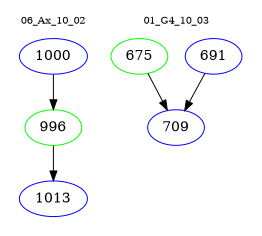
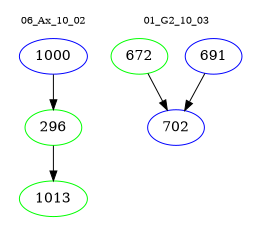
cluster "01_G4_10_03": label "01_G4_10_03" -> "01_G2_10_03"
node "675": label "675" -> "672"
node "996": label "996" -> "296"
node "709": label "709" -> "702"
node "1013": color blue -> green
